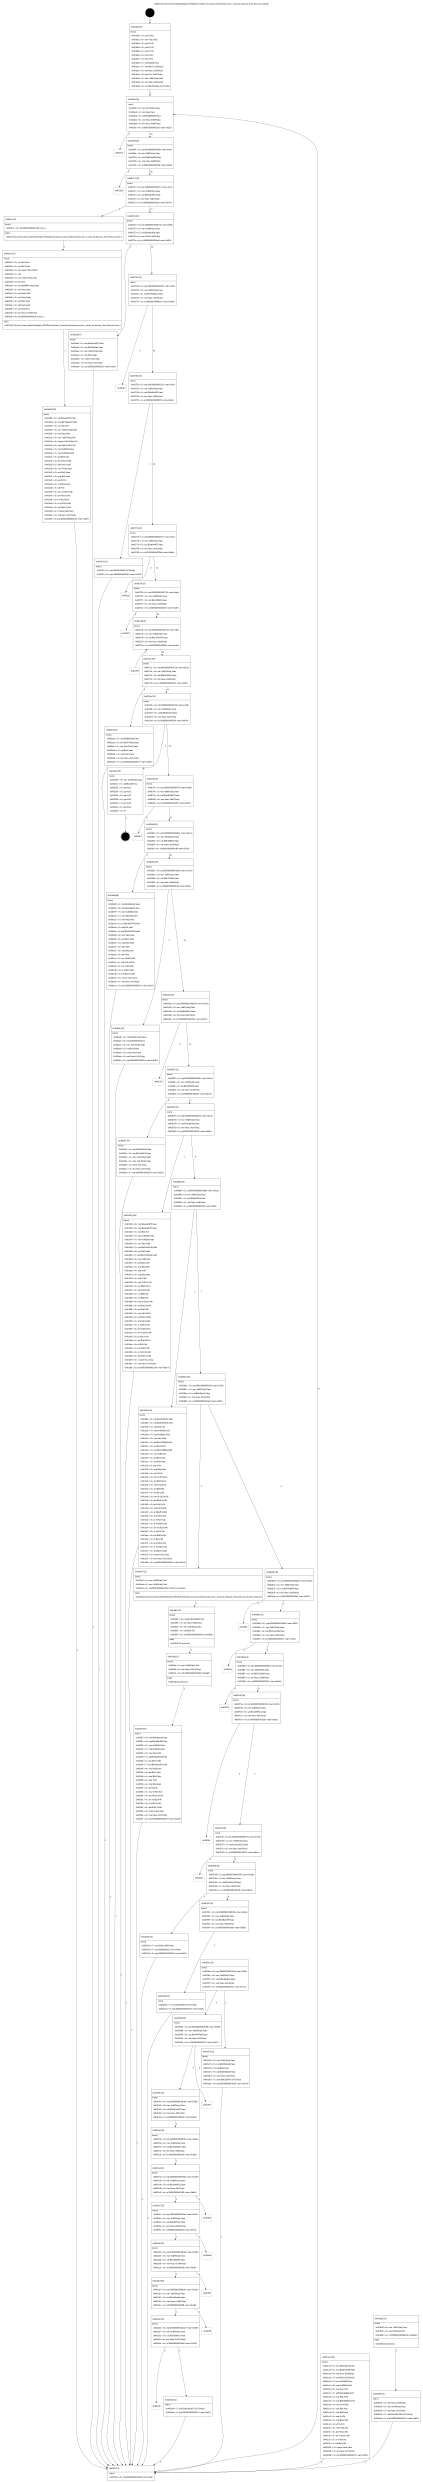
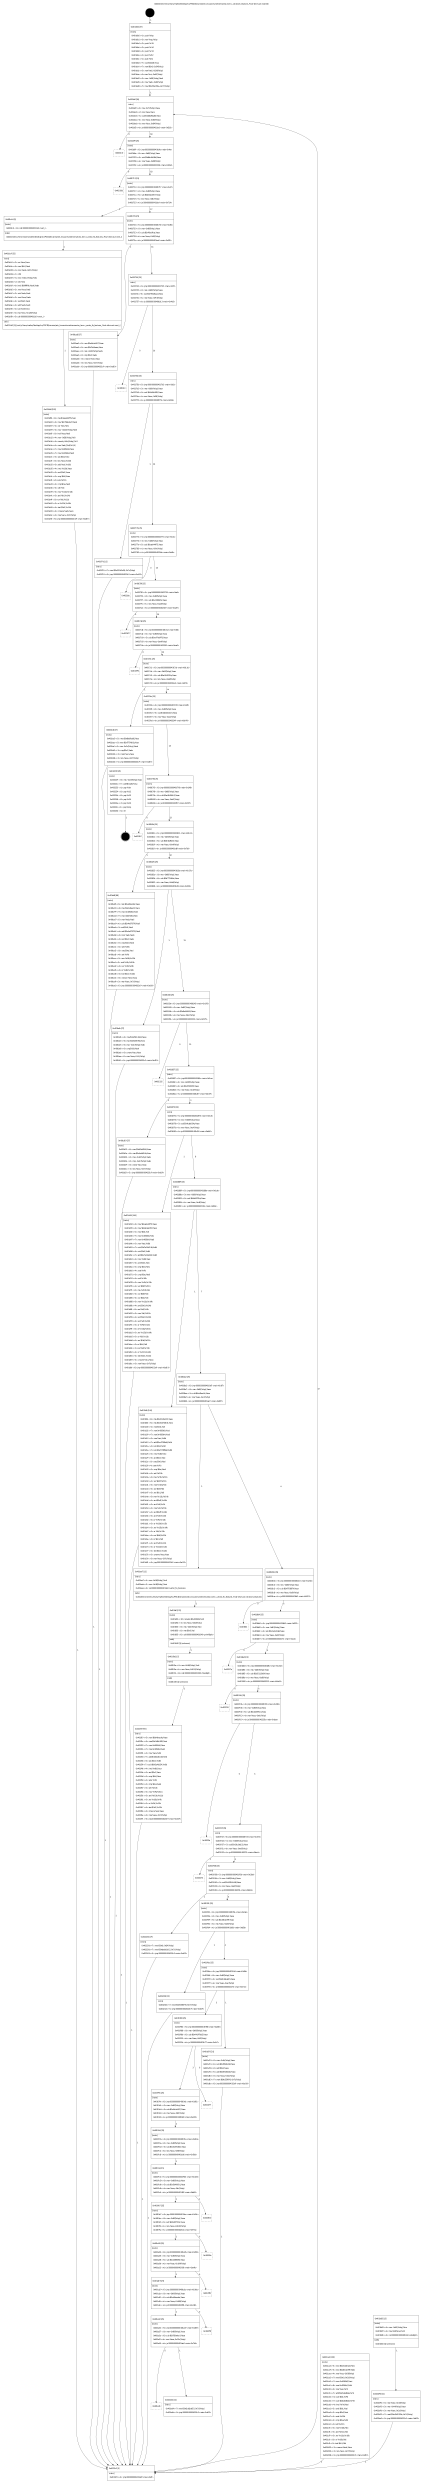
edge "0x402390" -> "0x4017a8 [25]": reversed
edge "0x4017da [25]" -> "0x402249 [21]": removed, label "1"
edge "0x401951 [25]" -> "0x40196a [25]": added, label "4"
edge "0x401e64 [12]" -> "0x4023c9 [5]": removed, label "1"
